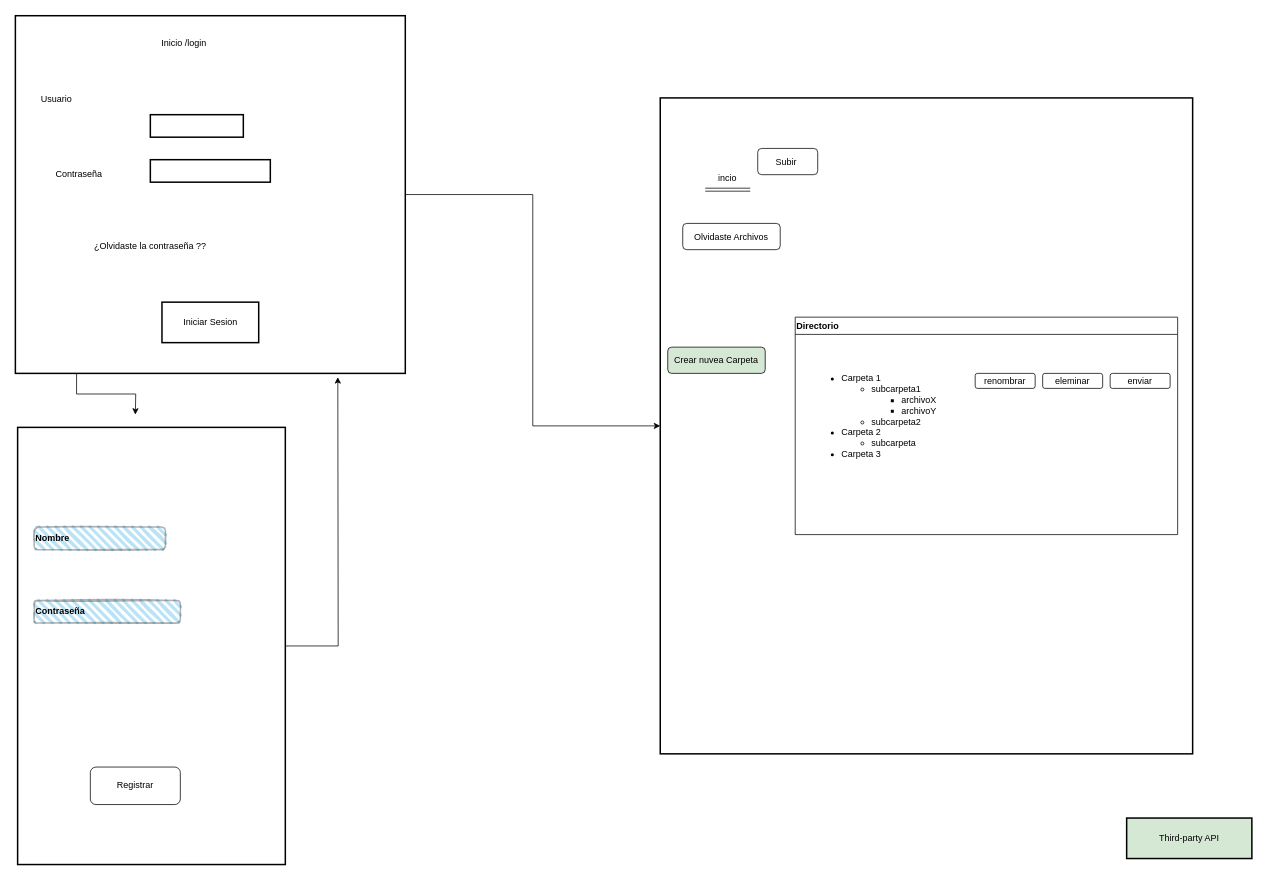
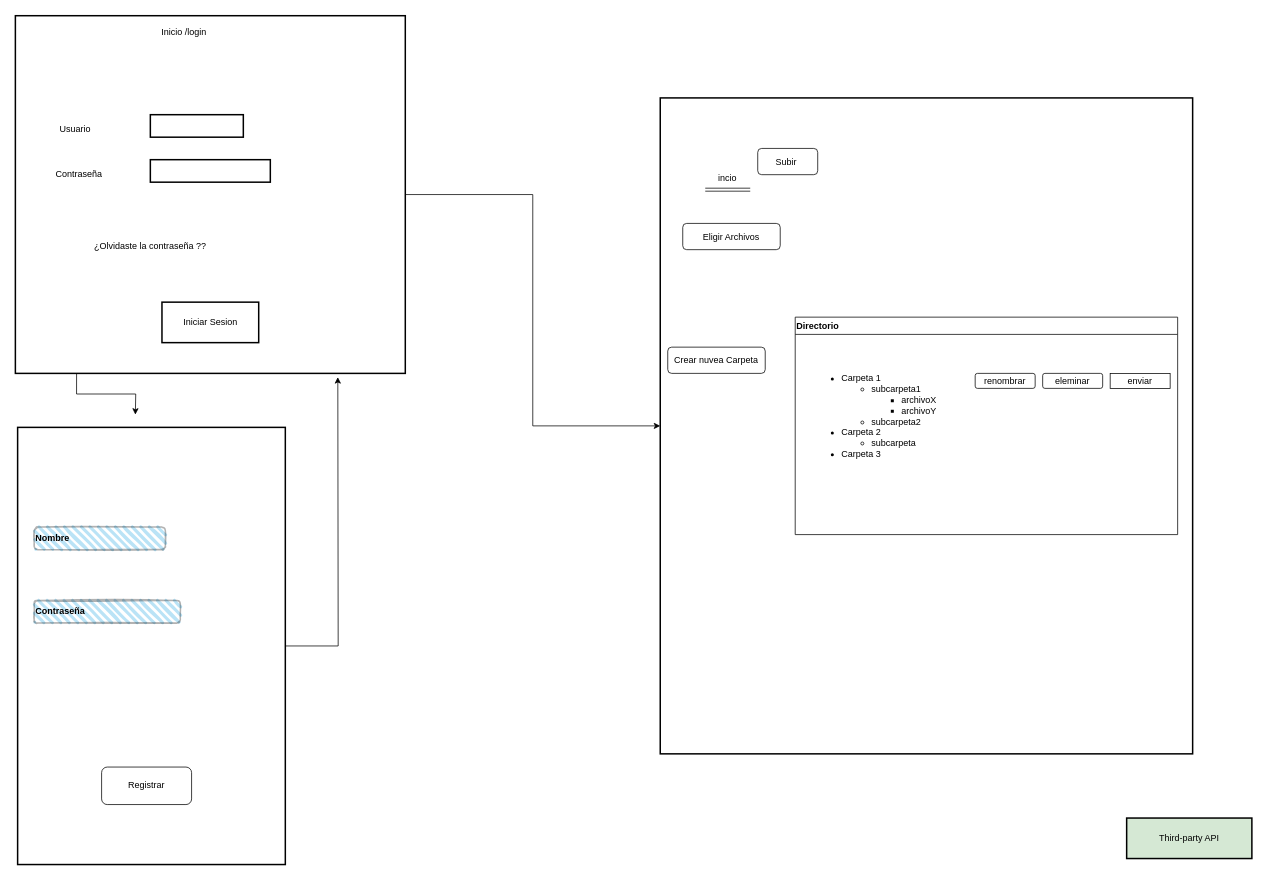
node "Inicio /login": moved (184, 43) -> (184, 32)
node "Usuario": moved (57, 99) -> (75, 129)
node "Olvidaste Archivos": label "Olvidaste Archivos" -> "Eligir Archivos"
node "Crear nuvea Carpeta": fillcolor #d5e8d4 -> #ffffff
node "enviar": shape rounded rectangle -> rectangle
node "Registrar": moved (135, 786) -> (147, 786)
